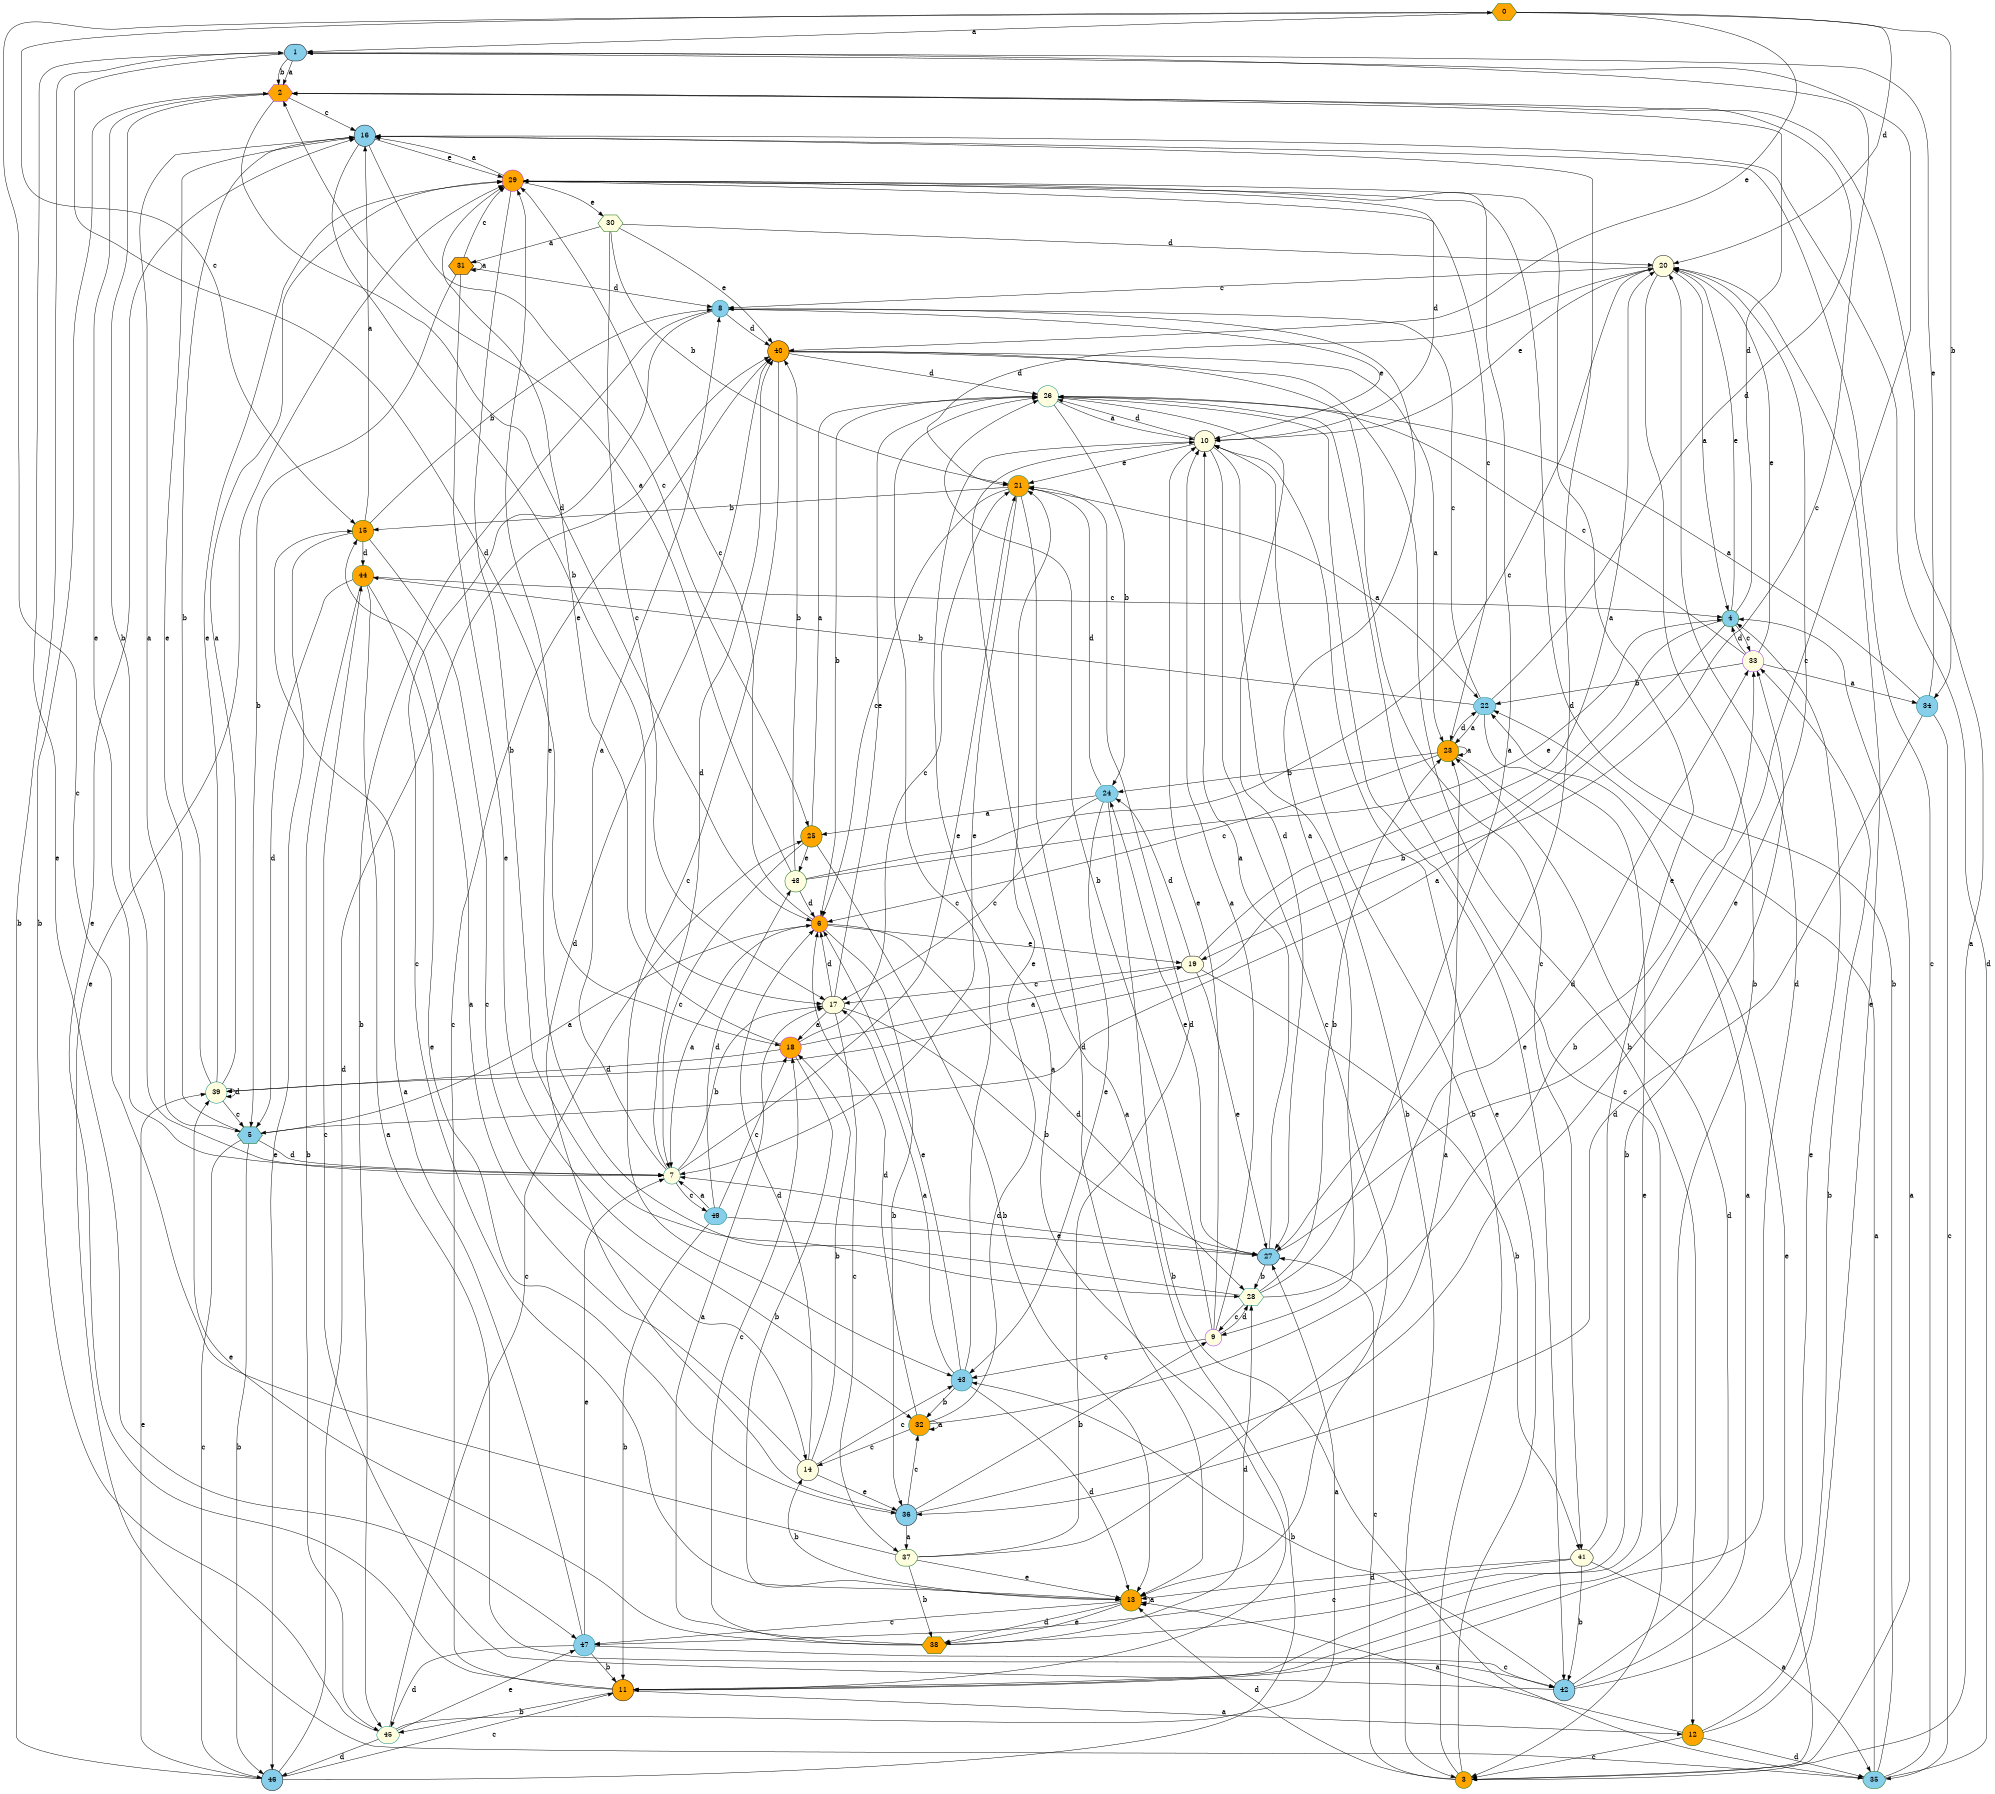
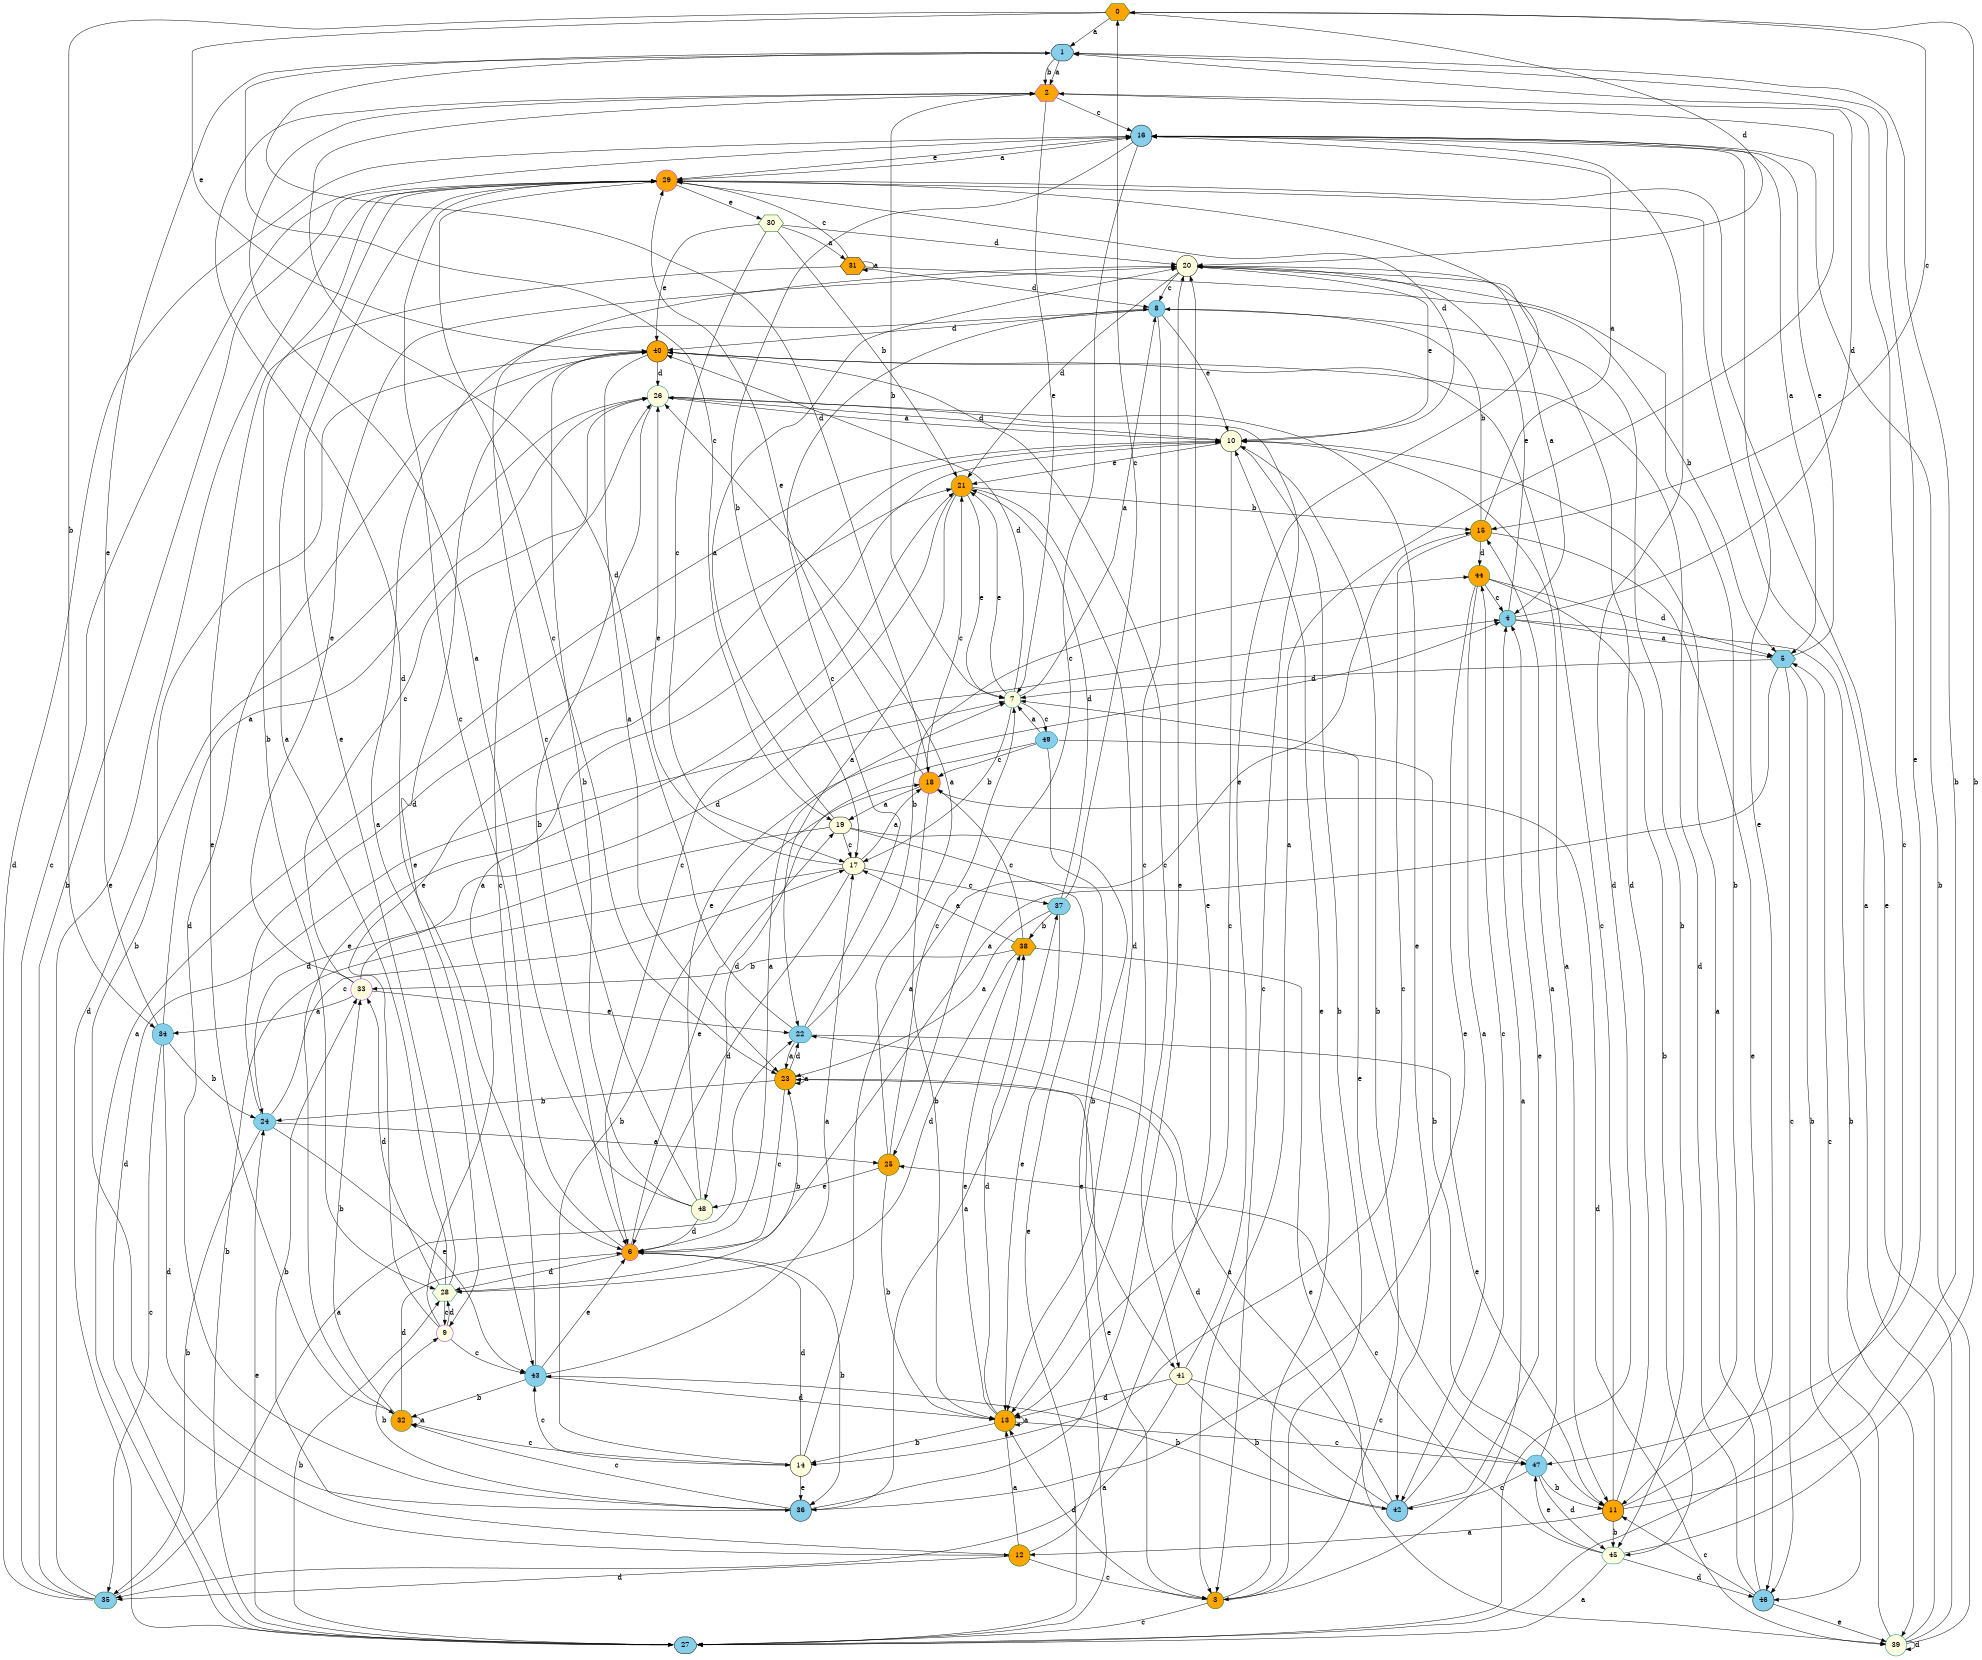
edge "26" -> "24": now "34" -> "24"
edge "4" -> "33": removed, label "c"
edge "33" -> "22": label "b" -> "e"
edge "9" -> "26": removed, label "b"
edge "40" -> "43": label "c" -> "e"
edge "45" -> "2": now "45" -> "0"
edge "46" -> "1": now "11" -> "1"
node "37": fillcolor lightyellow -> skyblue
